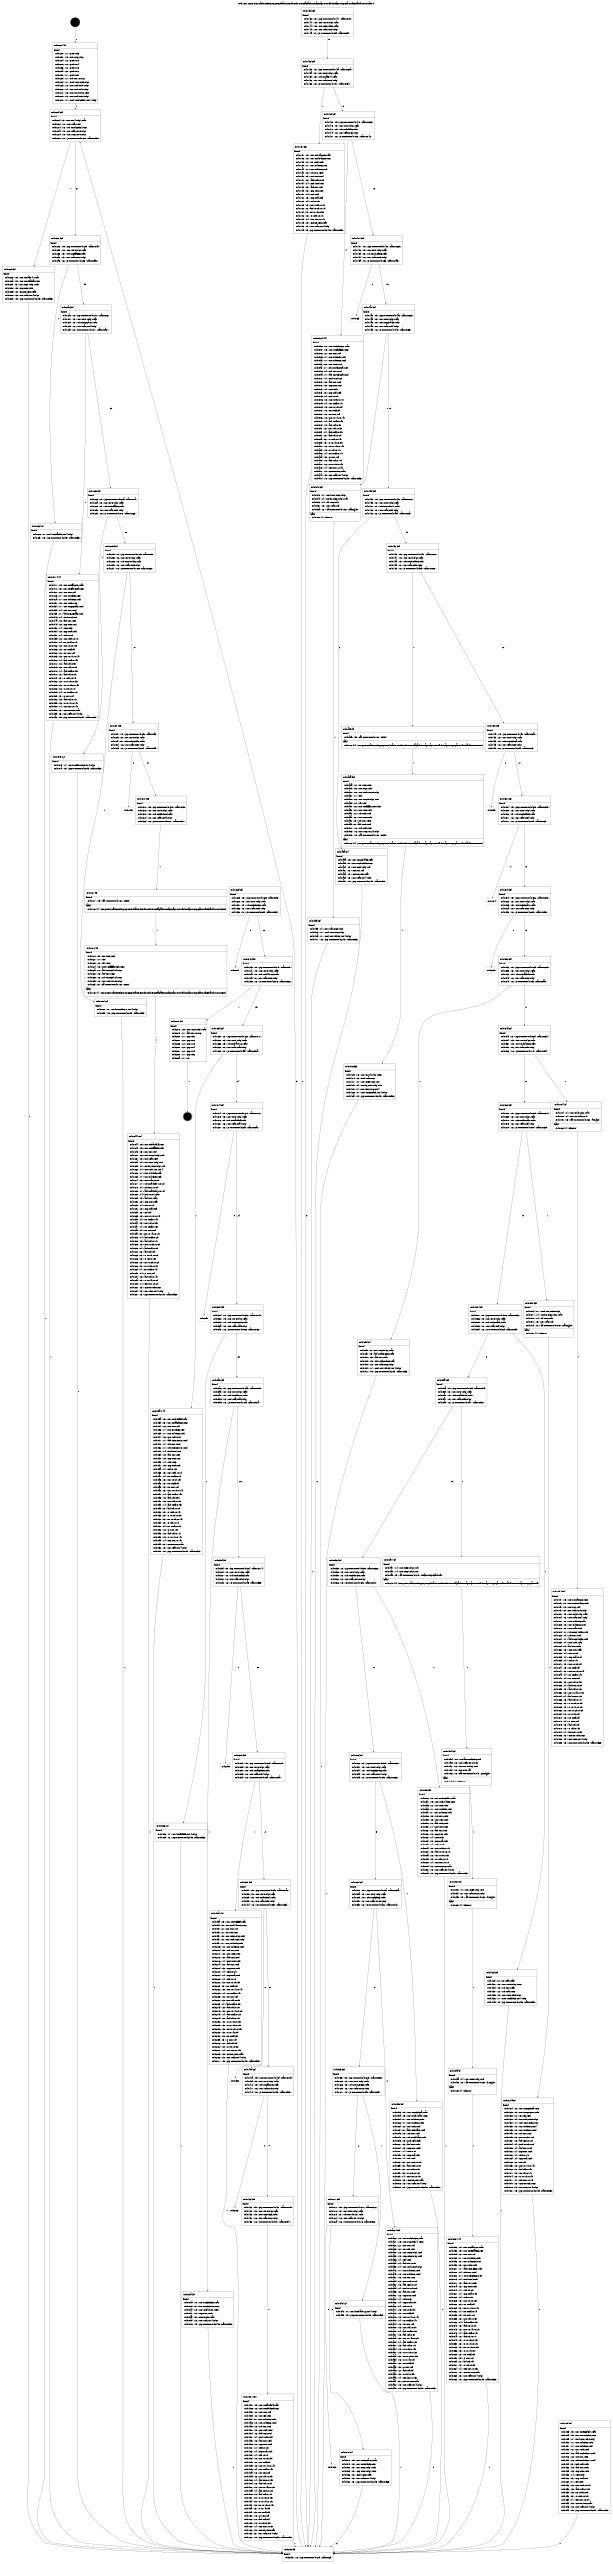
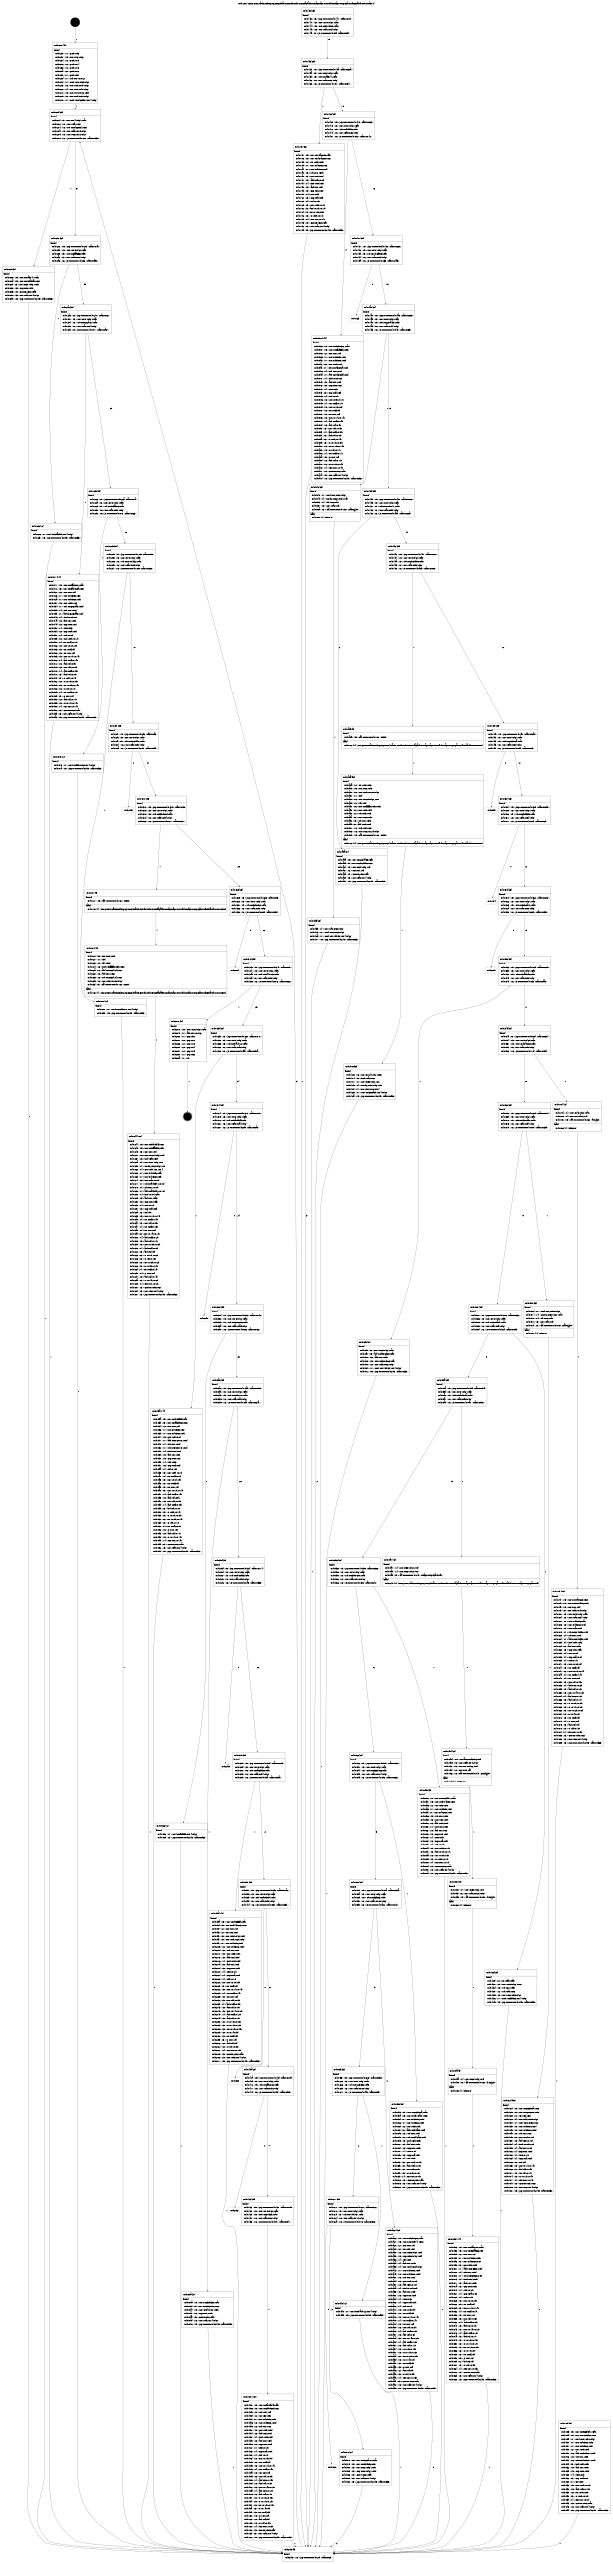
edge "0x401310 [25]" -> "0x401329 [25]": added, label "26"
edge "0x4017f1 [157]" -> "0x4021b5 [5]": added, label "1"
